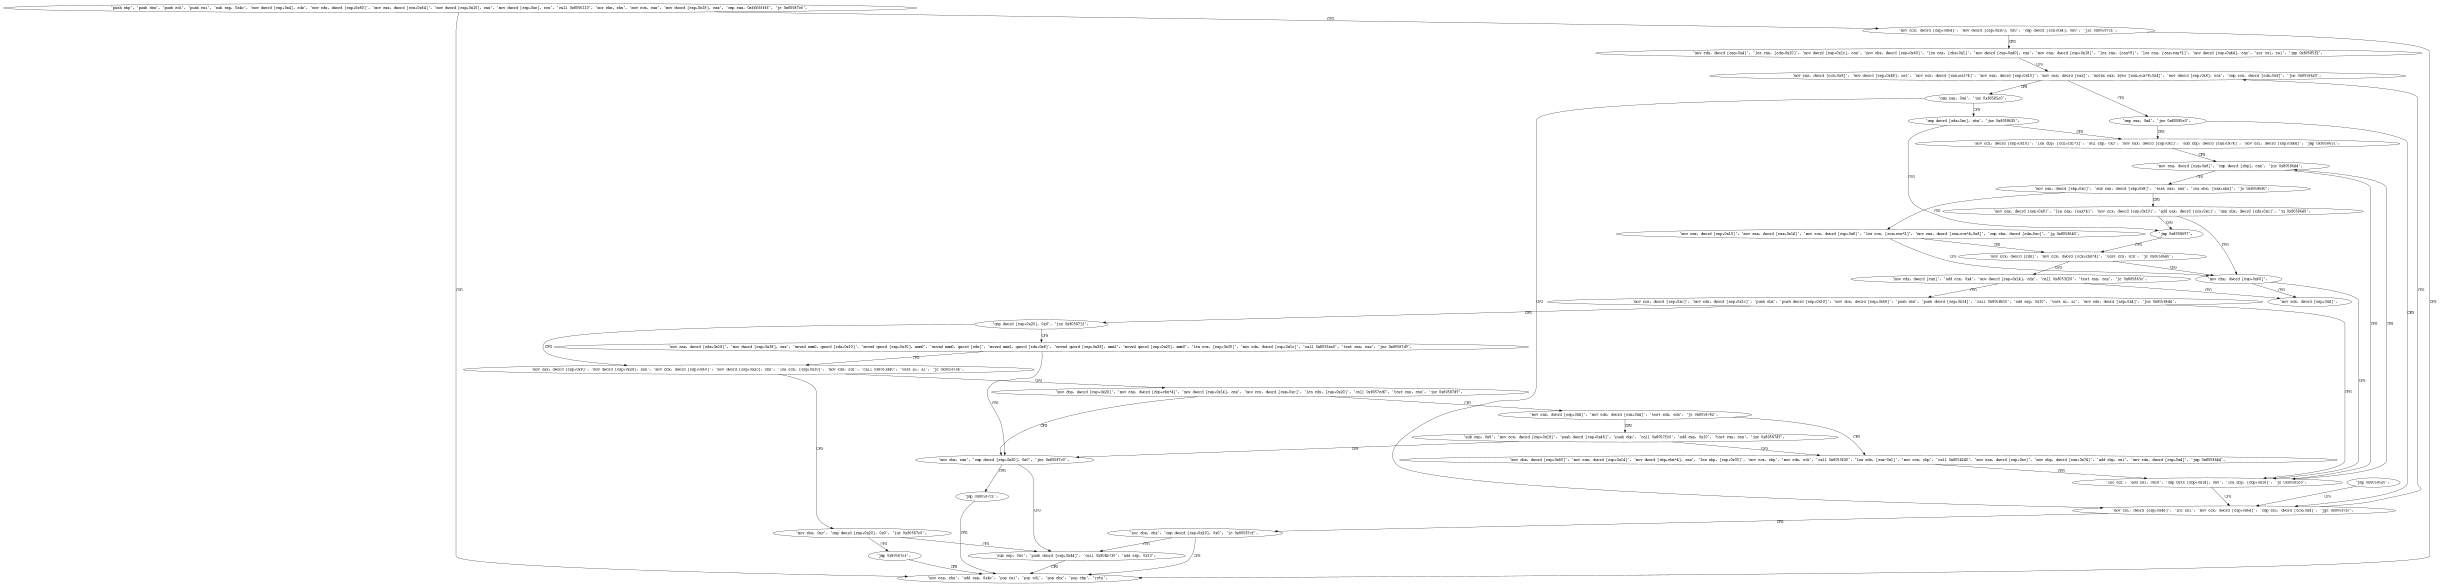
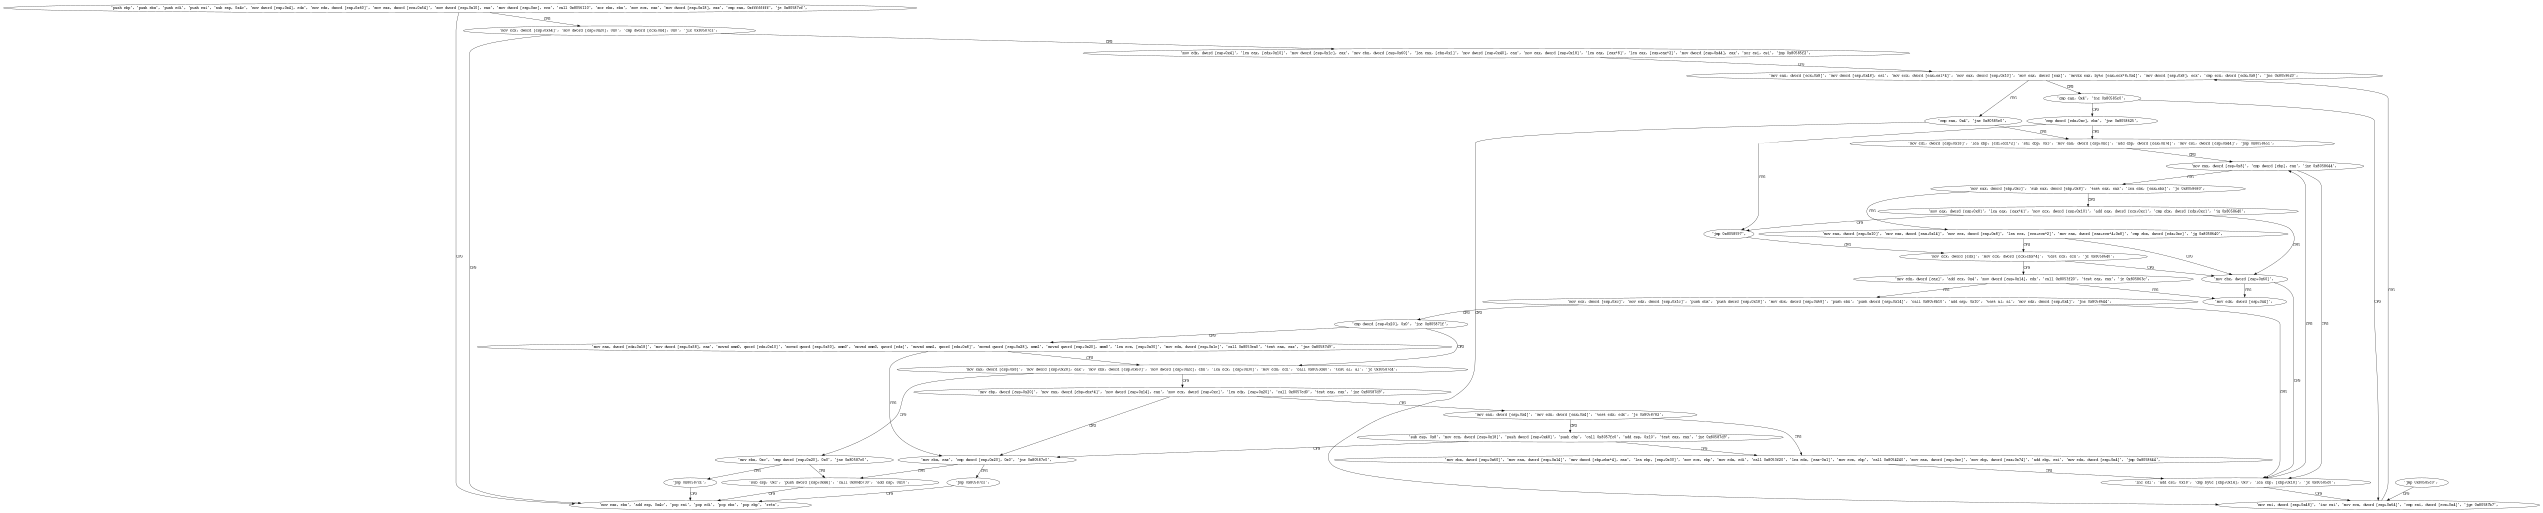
node "'jmp 0x8058697',": label "'jmp 0x8058697'," -> "'jmp 0x8058597',"
node "'xor ebx, ebx', 'cmp dword [esp+0x20], 0x0', 'je 0x80587cf',": removed
